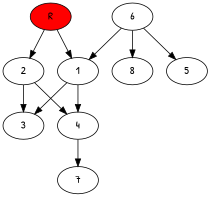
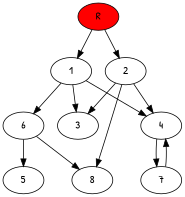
edge "6" -> "1": reversed
edge "2" -> "8": added
edge "7" -> "4": added
